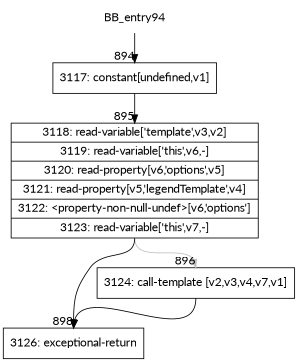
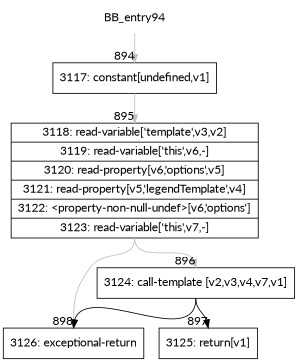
edge "BB_entry94" -> "3117: constant[undefined,v1]": color black -> gray
edge "3117: constant[undefined,v1]" -> "3118: read-variable['template',v3,v2]": color black -> gray
edge "3118: read-variable['template',v3,v2]" -> "3126: exceptional-return": color black -> gray
node "3125: return[v1]": added
